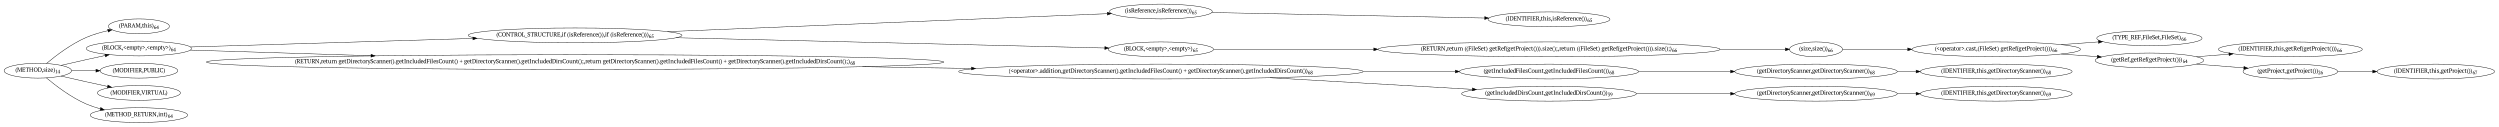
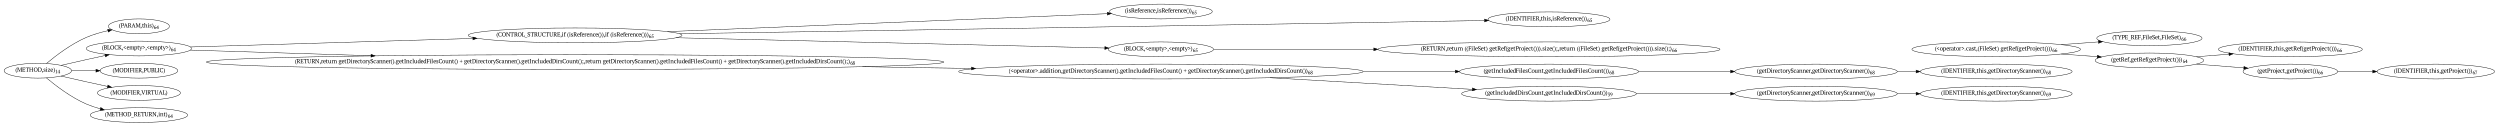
edge "(isReference,isReference())" -> "(IDENTIFIER,this,isReference())": now "(CONTROL_STRUCTURE,if (isReference()),if (isReference()))" -> "(IDENTIFIER,this,isReference())"
node "(size,size())": removed
node "(getProject,getProject())": text "26" -> "66"
